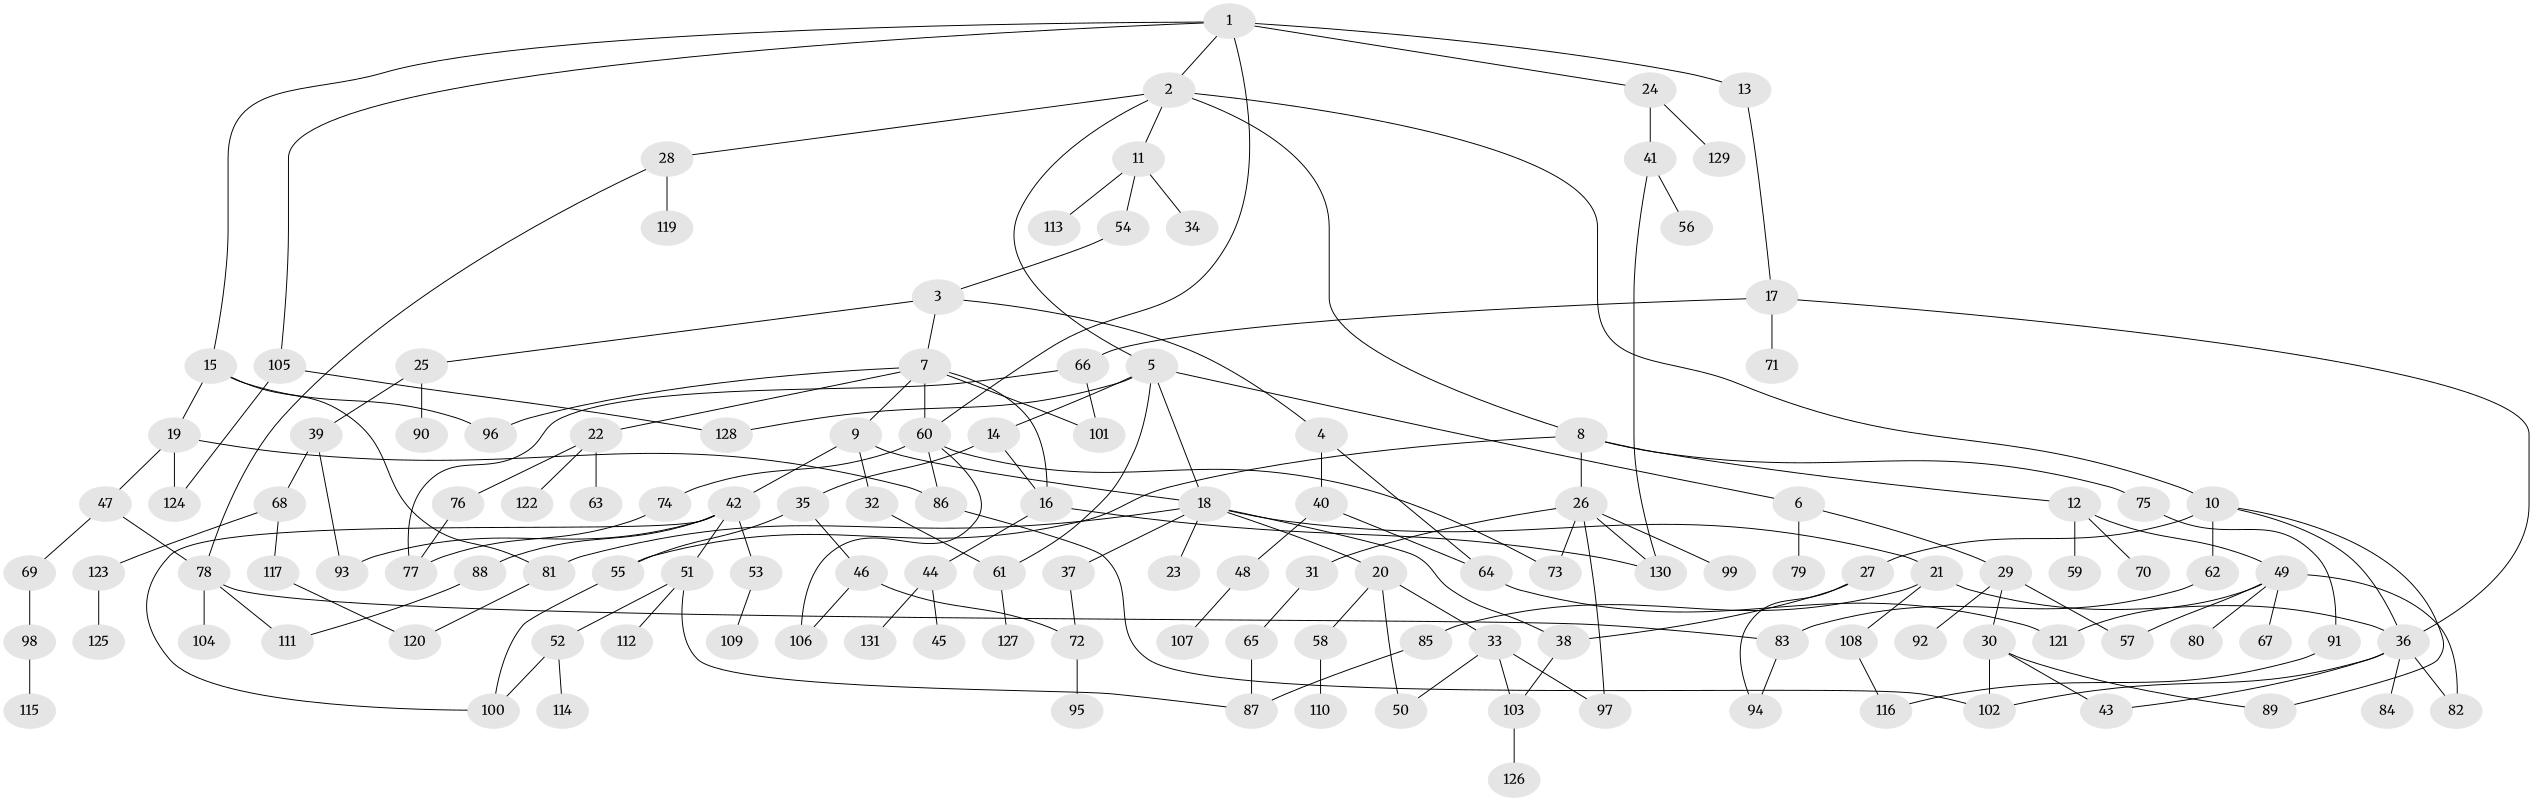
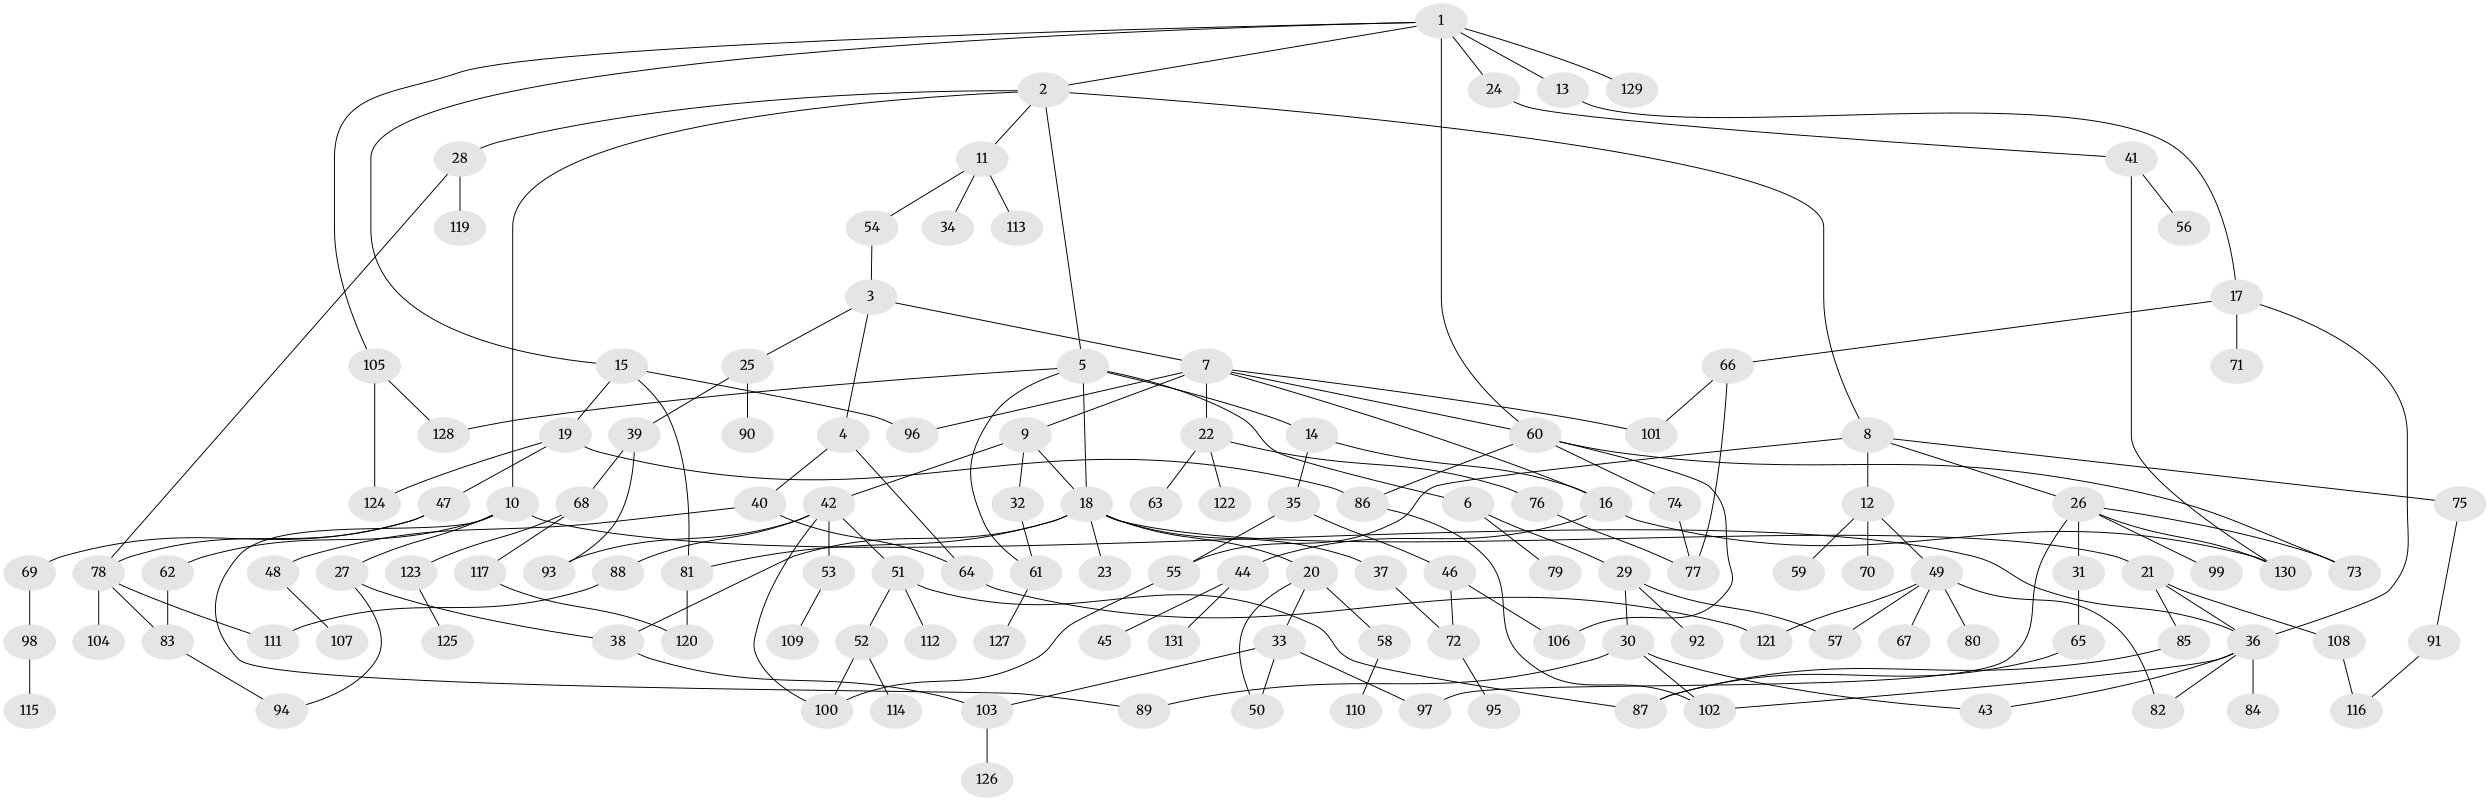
edge "24" -- "129": now "1" -- "129"
